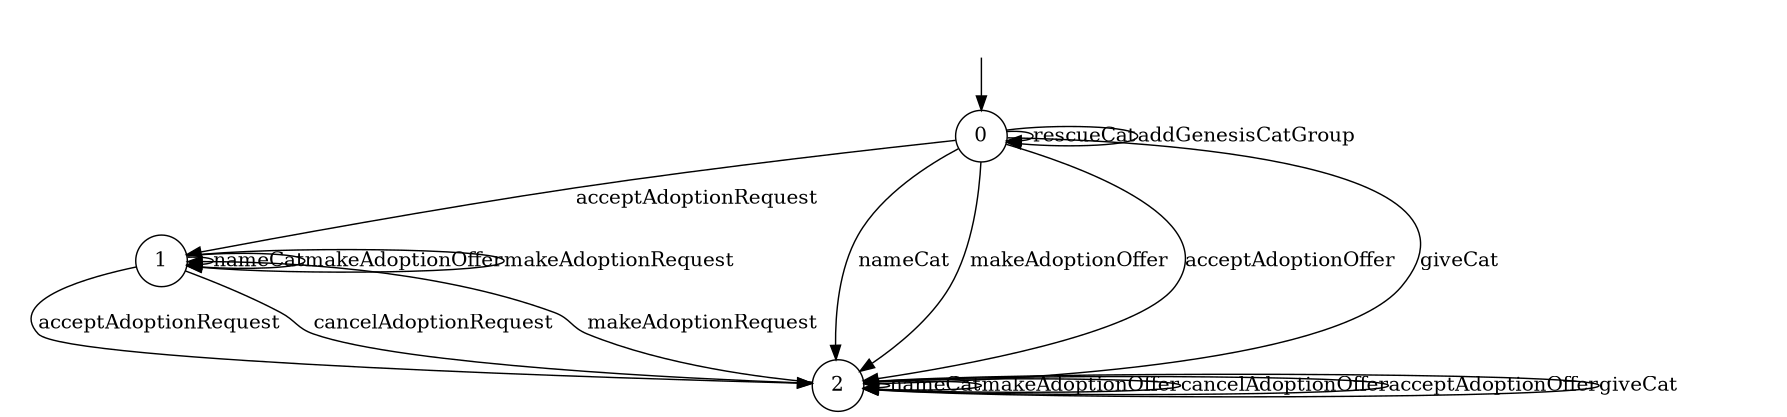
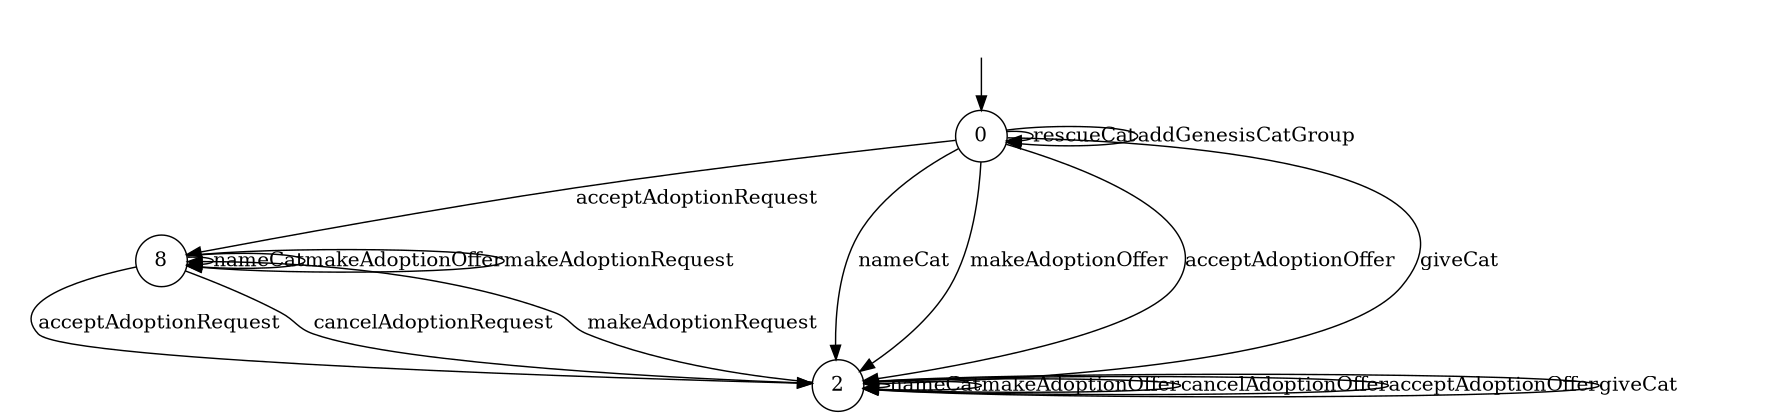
node "1": label "1" -> "8"
